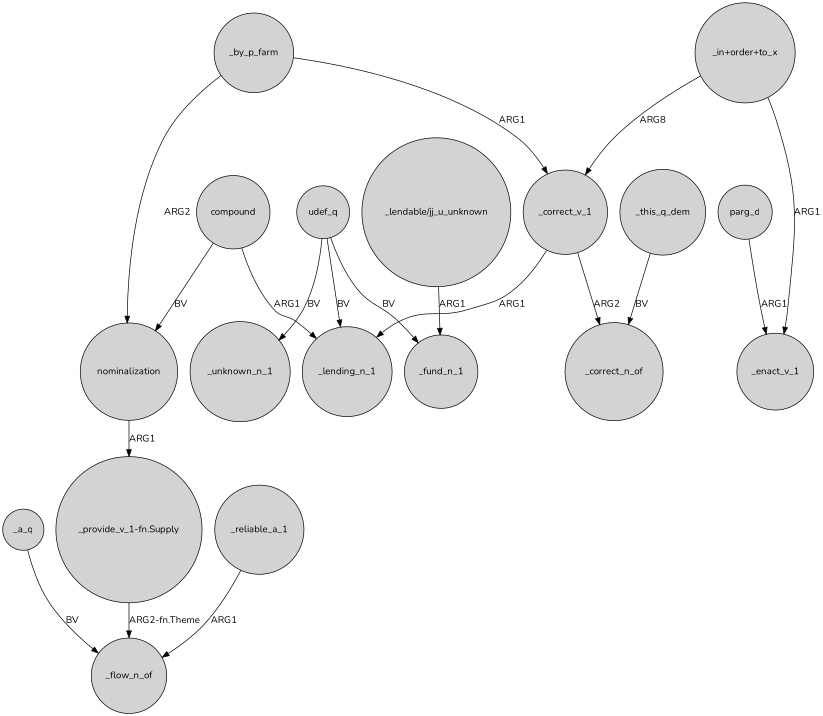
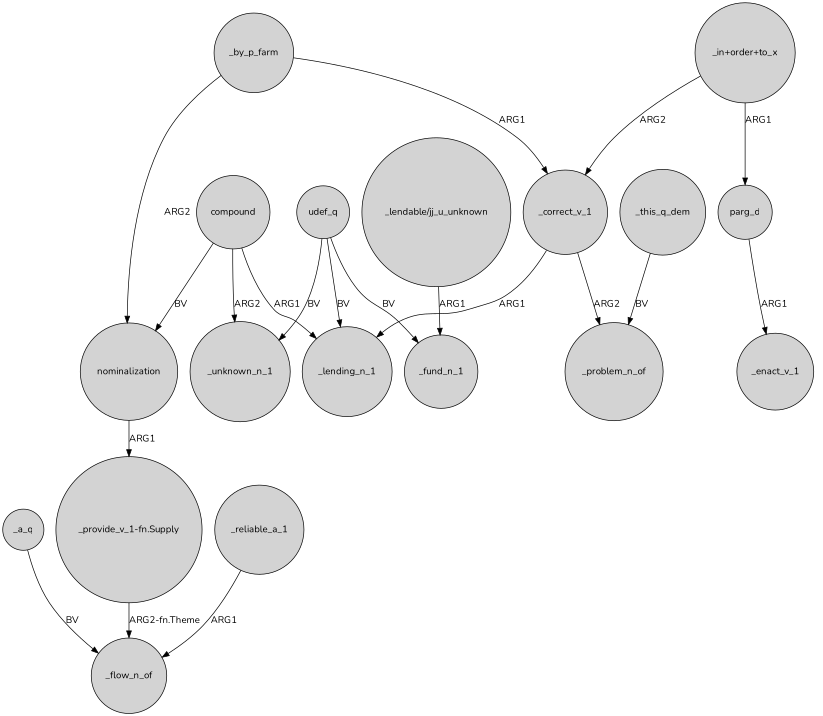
edge "_in+order+to_x" -> "_correct_v_1": label "ARG8" -> "ARG2"
edge "_in+order+to_x" -> "_enact_v_1": now "_in+order+to_x" -> "parg_d"
edge "compound" -> "_unknown_n_1": added, label "ARG2"
node "_correct_n_of": label "_correct_n_of" -> "_problem_n_of"
